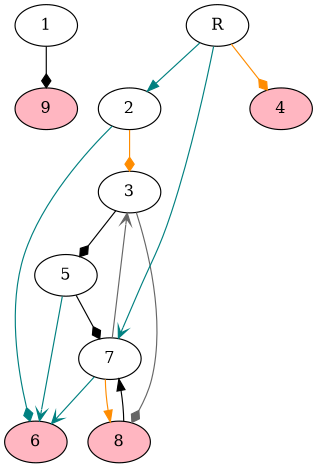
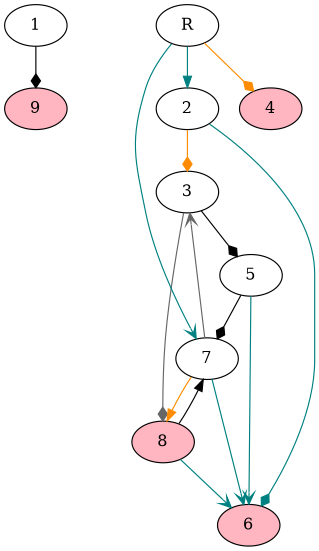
edge "8" -> "6": added
